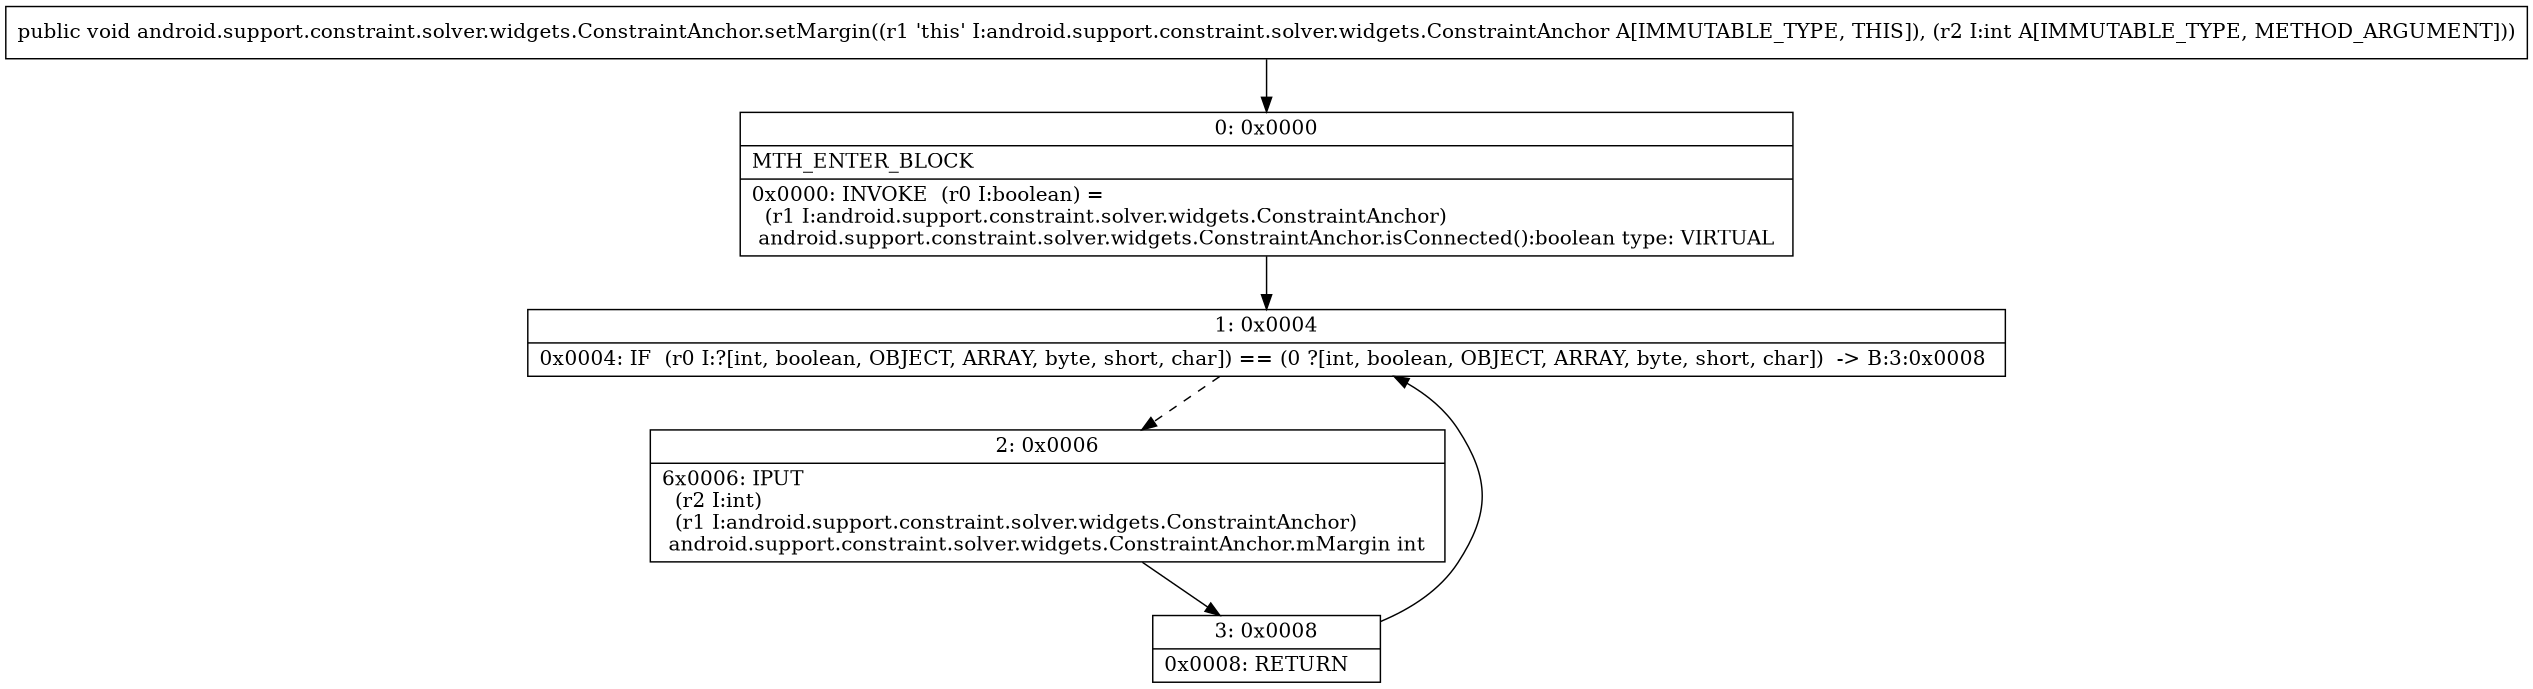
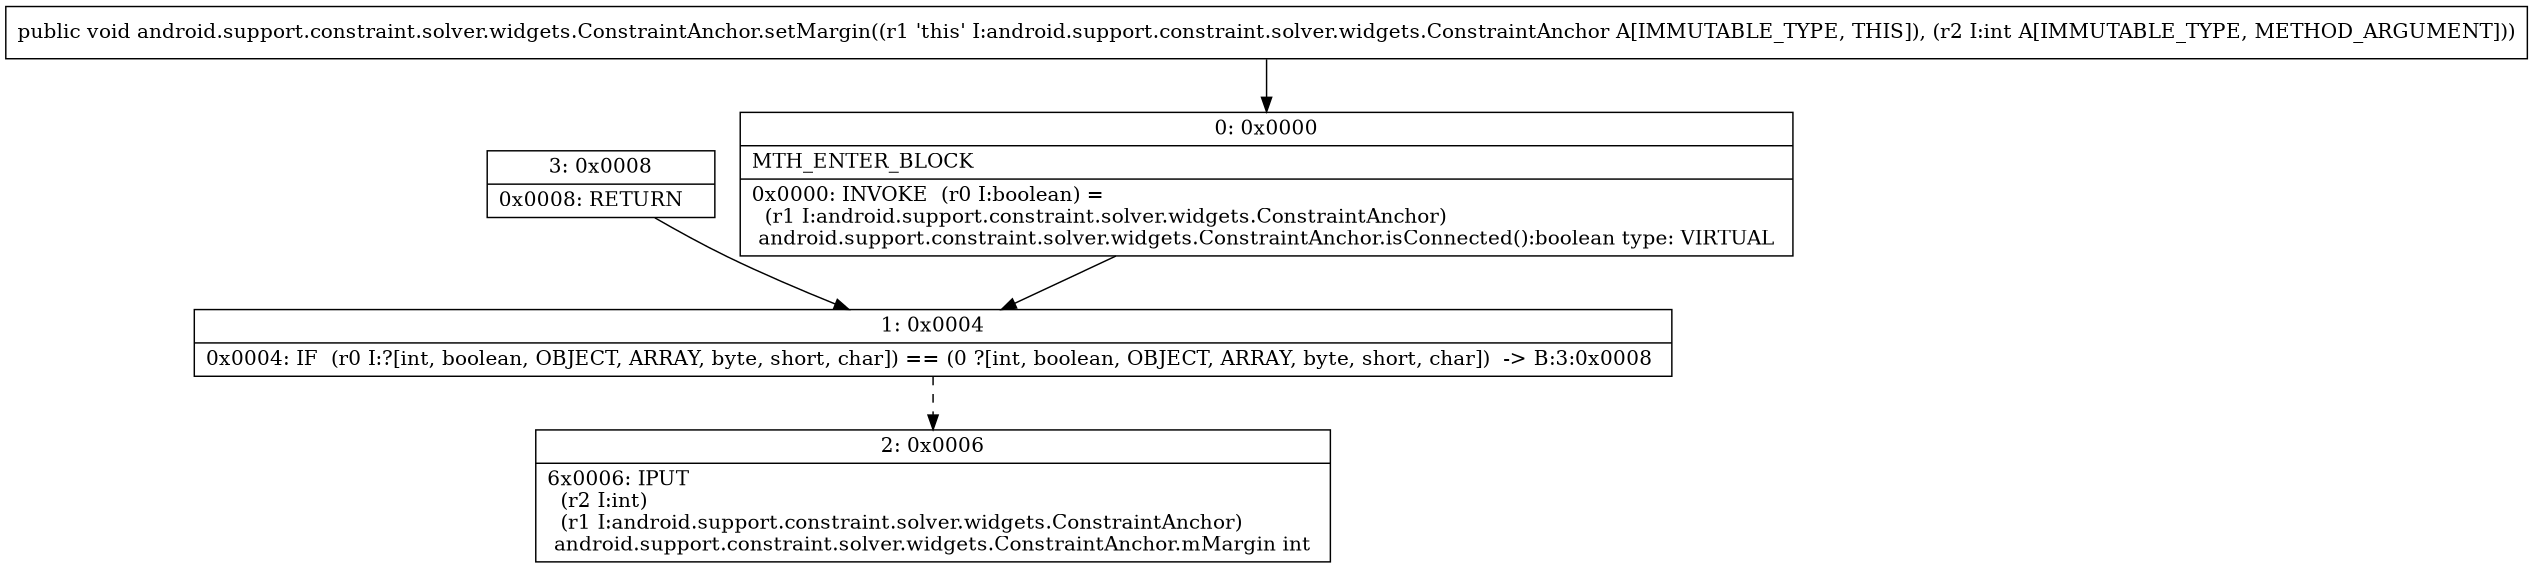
edge "2: 0x0006" -> "3: 0x0008": removed
